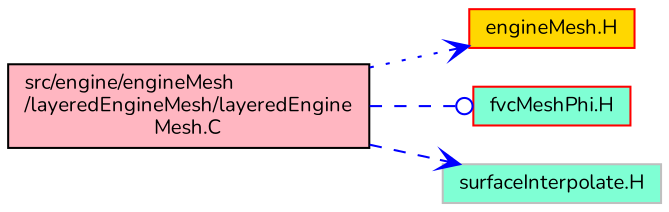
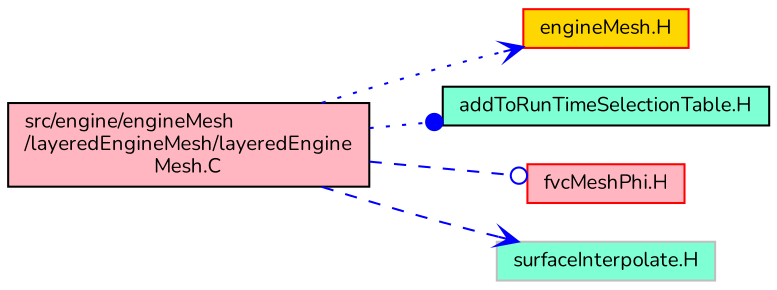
node "fvcMeshPhi.H": fillcolor aquamarine -> lightpink
node "addToRunTimeSelectionTable.H": added
